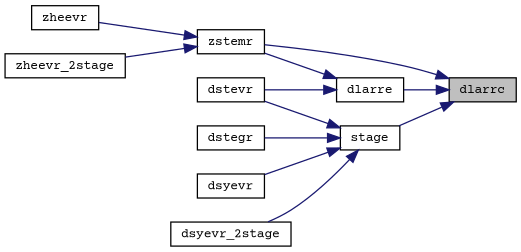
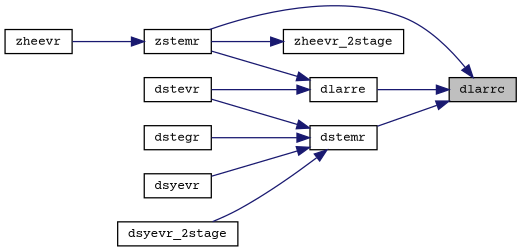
edge "zheevr_2stage" -> "zstemr": reversed
node "stage": label "stage" -> "dstemr"
